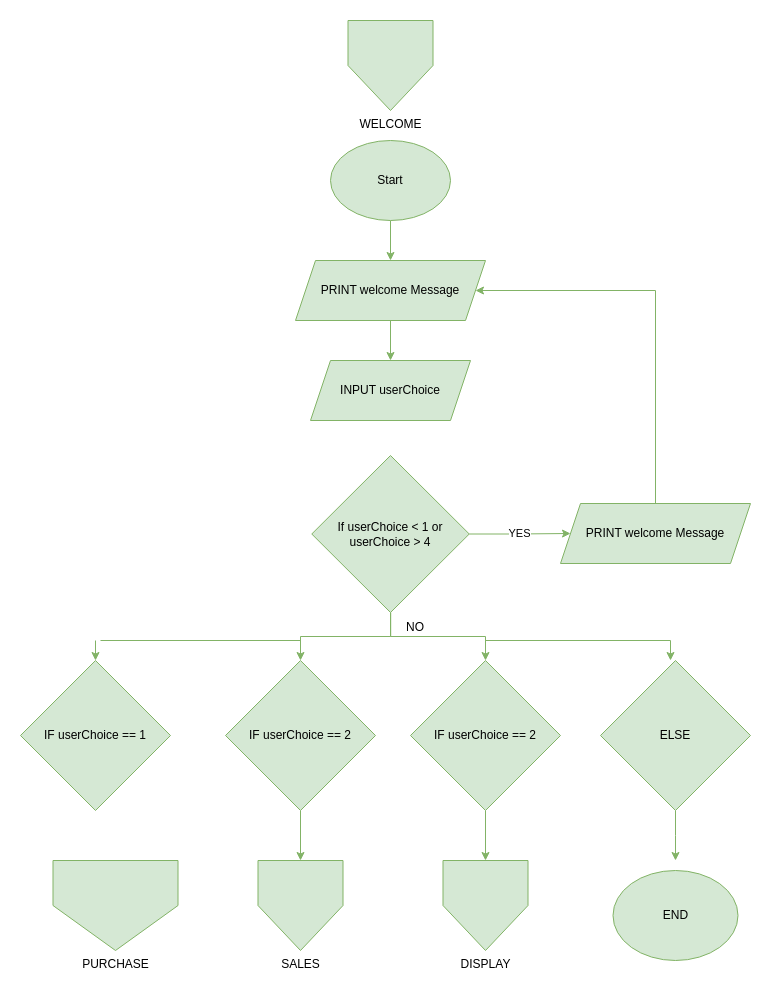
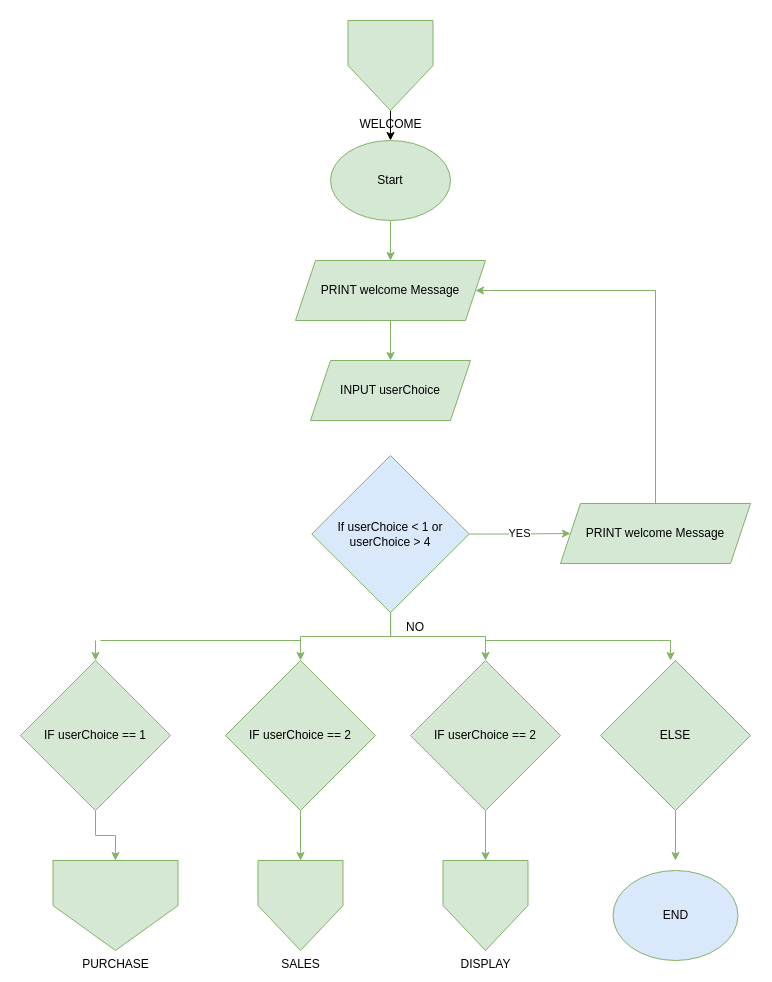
edge "WELCOME" -> "Start": added
node "If userChoice < 1 or userChoice > 4": fillcolor #d5e8d4 -> #dae8fc
edge "IF userChoice == 1" -> "PURCHASE": added
node "END": fillcolor #d5e8d4 -> #dae8fc
